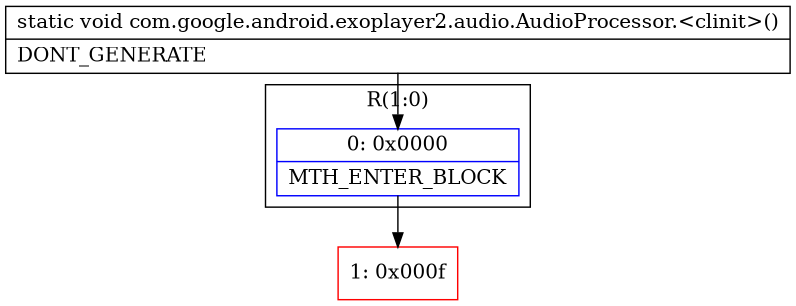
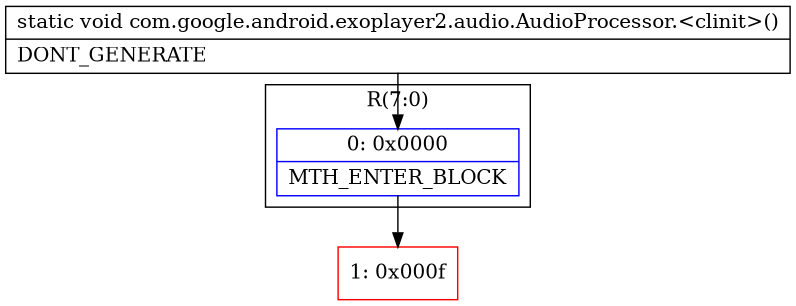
cluster "R(1:0)": label "R(1:0)" -> "R(7:0)"
